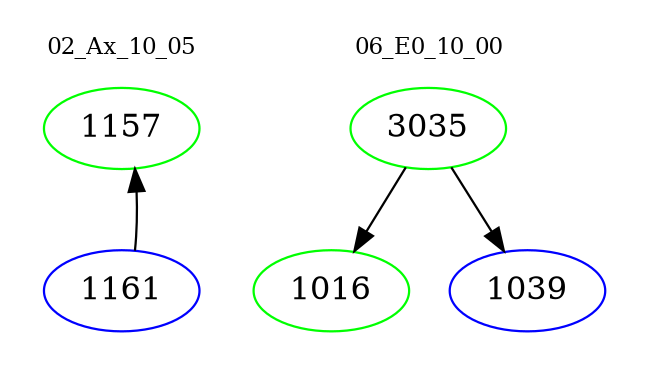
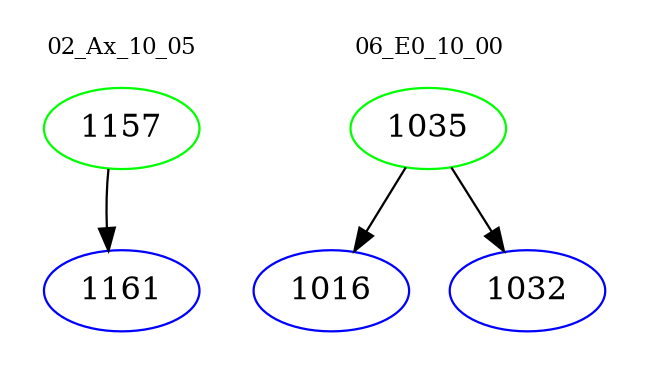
node "3035": label "3035" -> "1035"
edge "1161" -> "1157": reversed
node "1016": color green -> blue
node "1039": label "1039" -> "1032"
